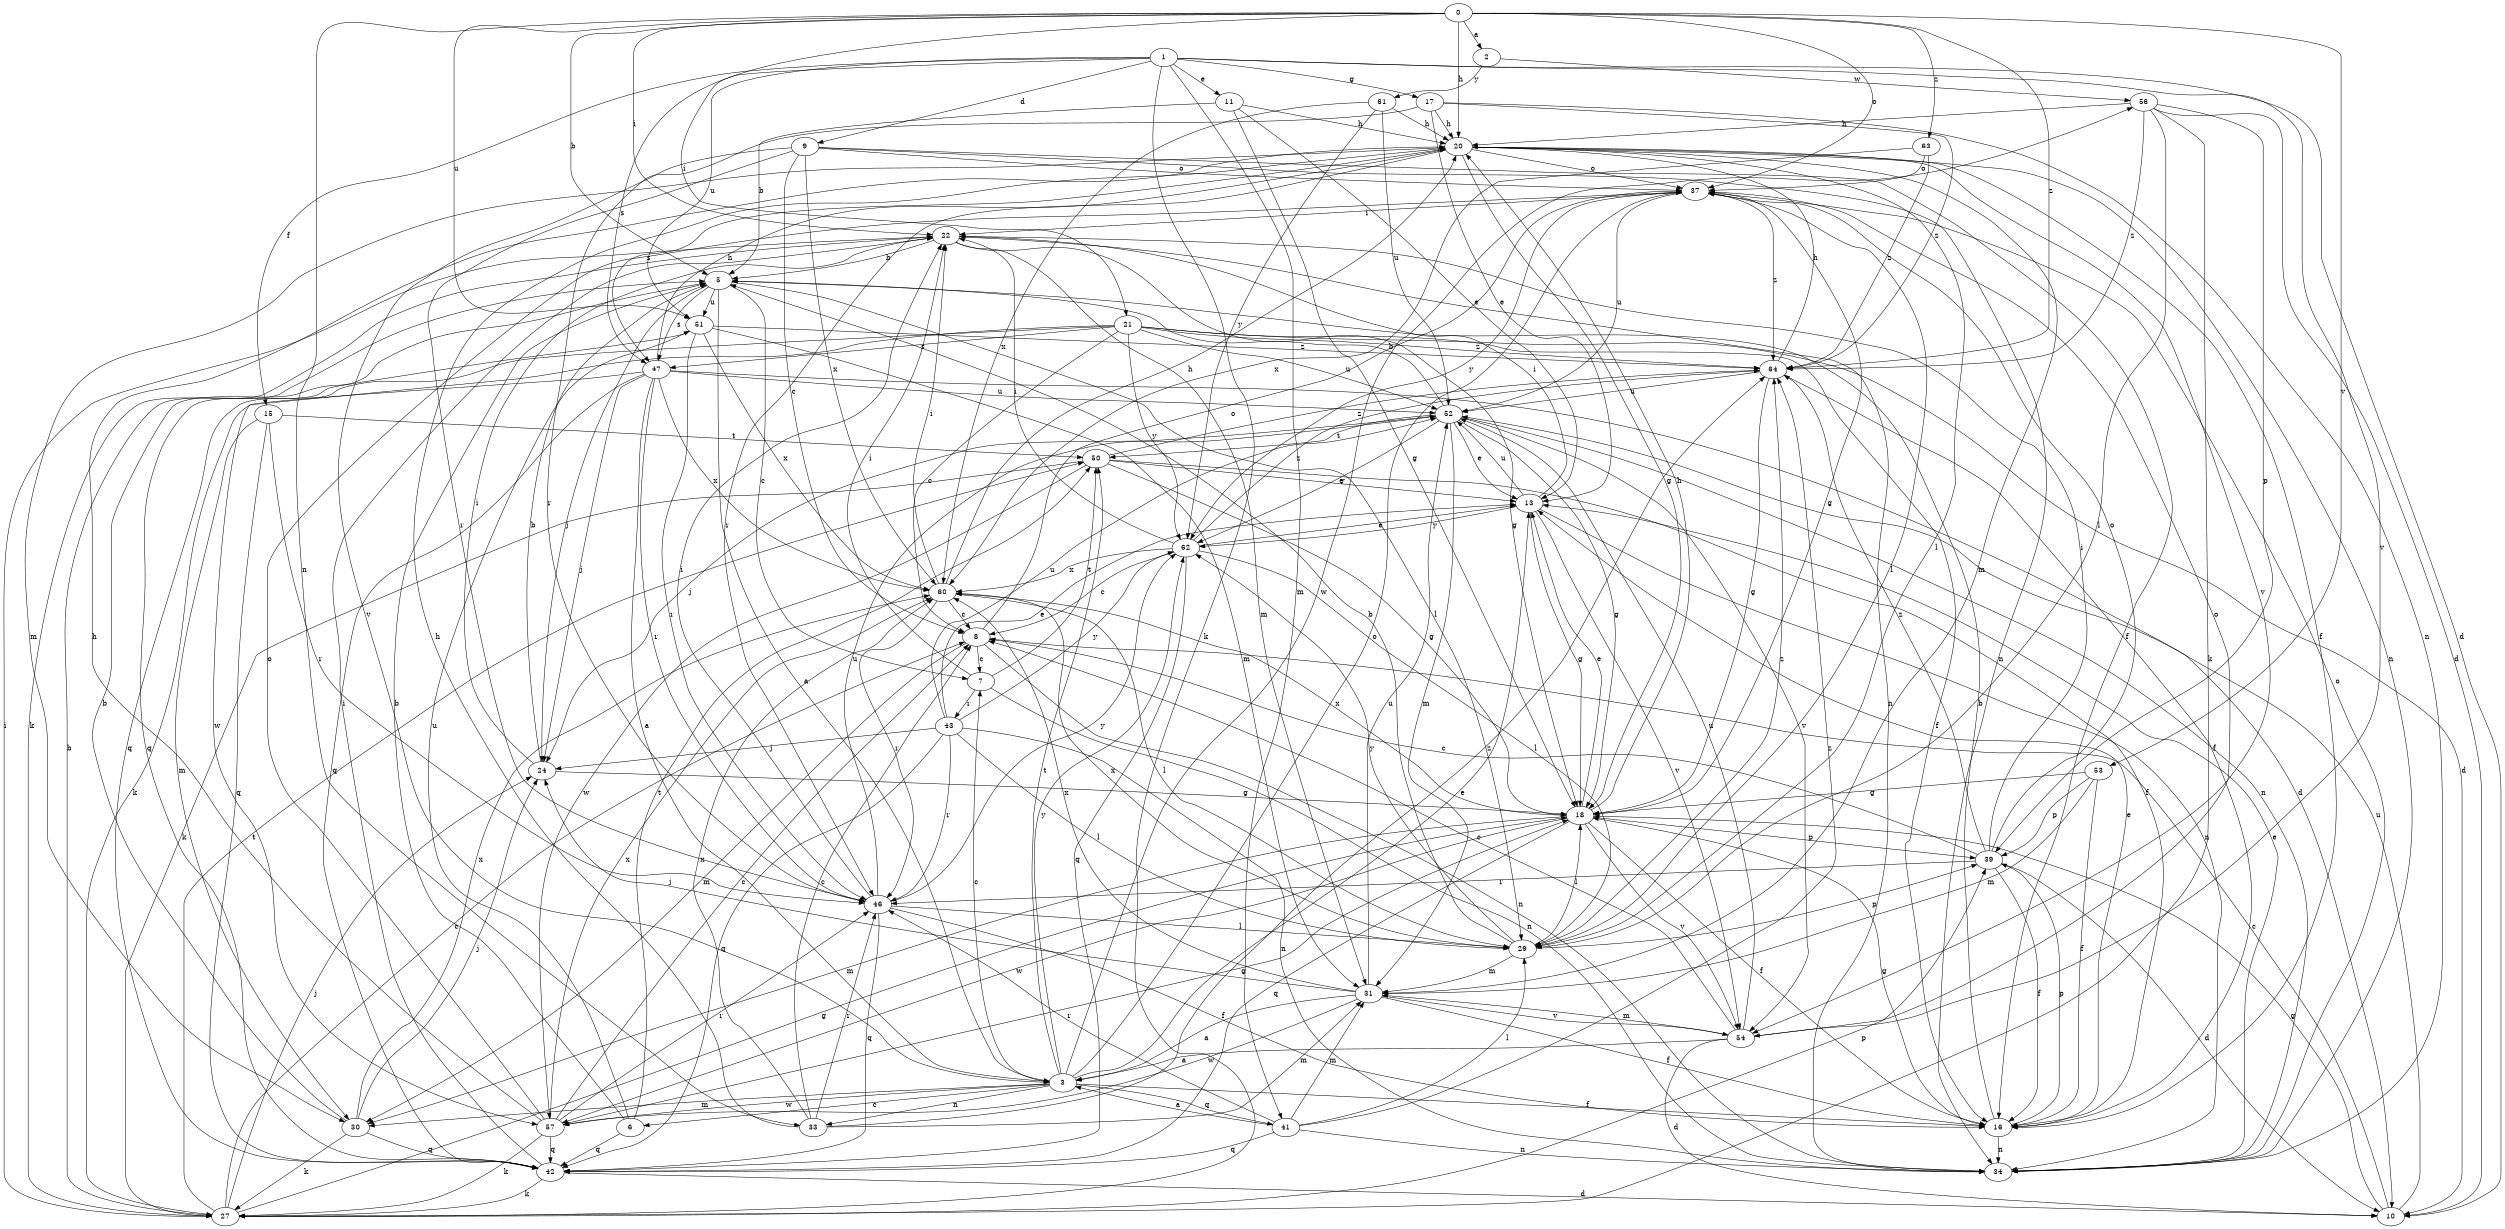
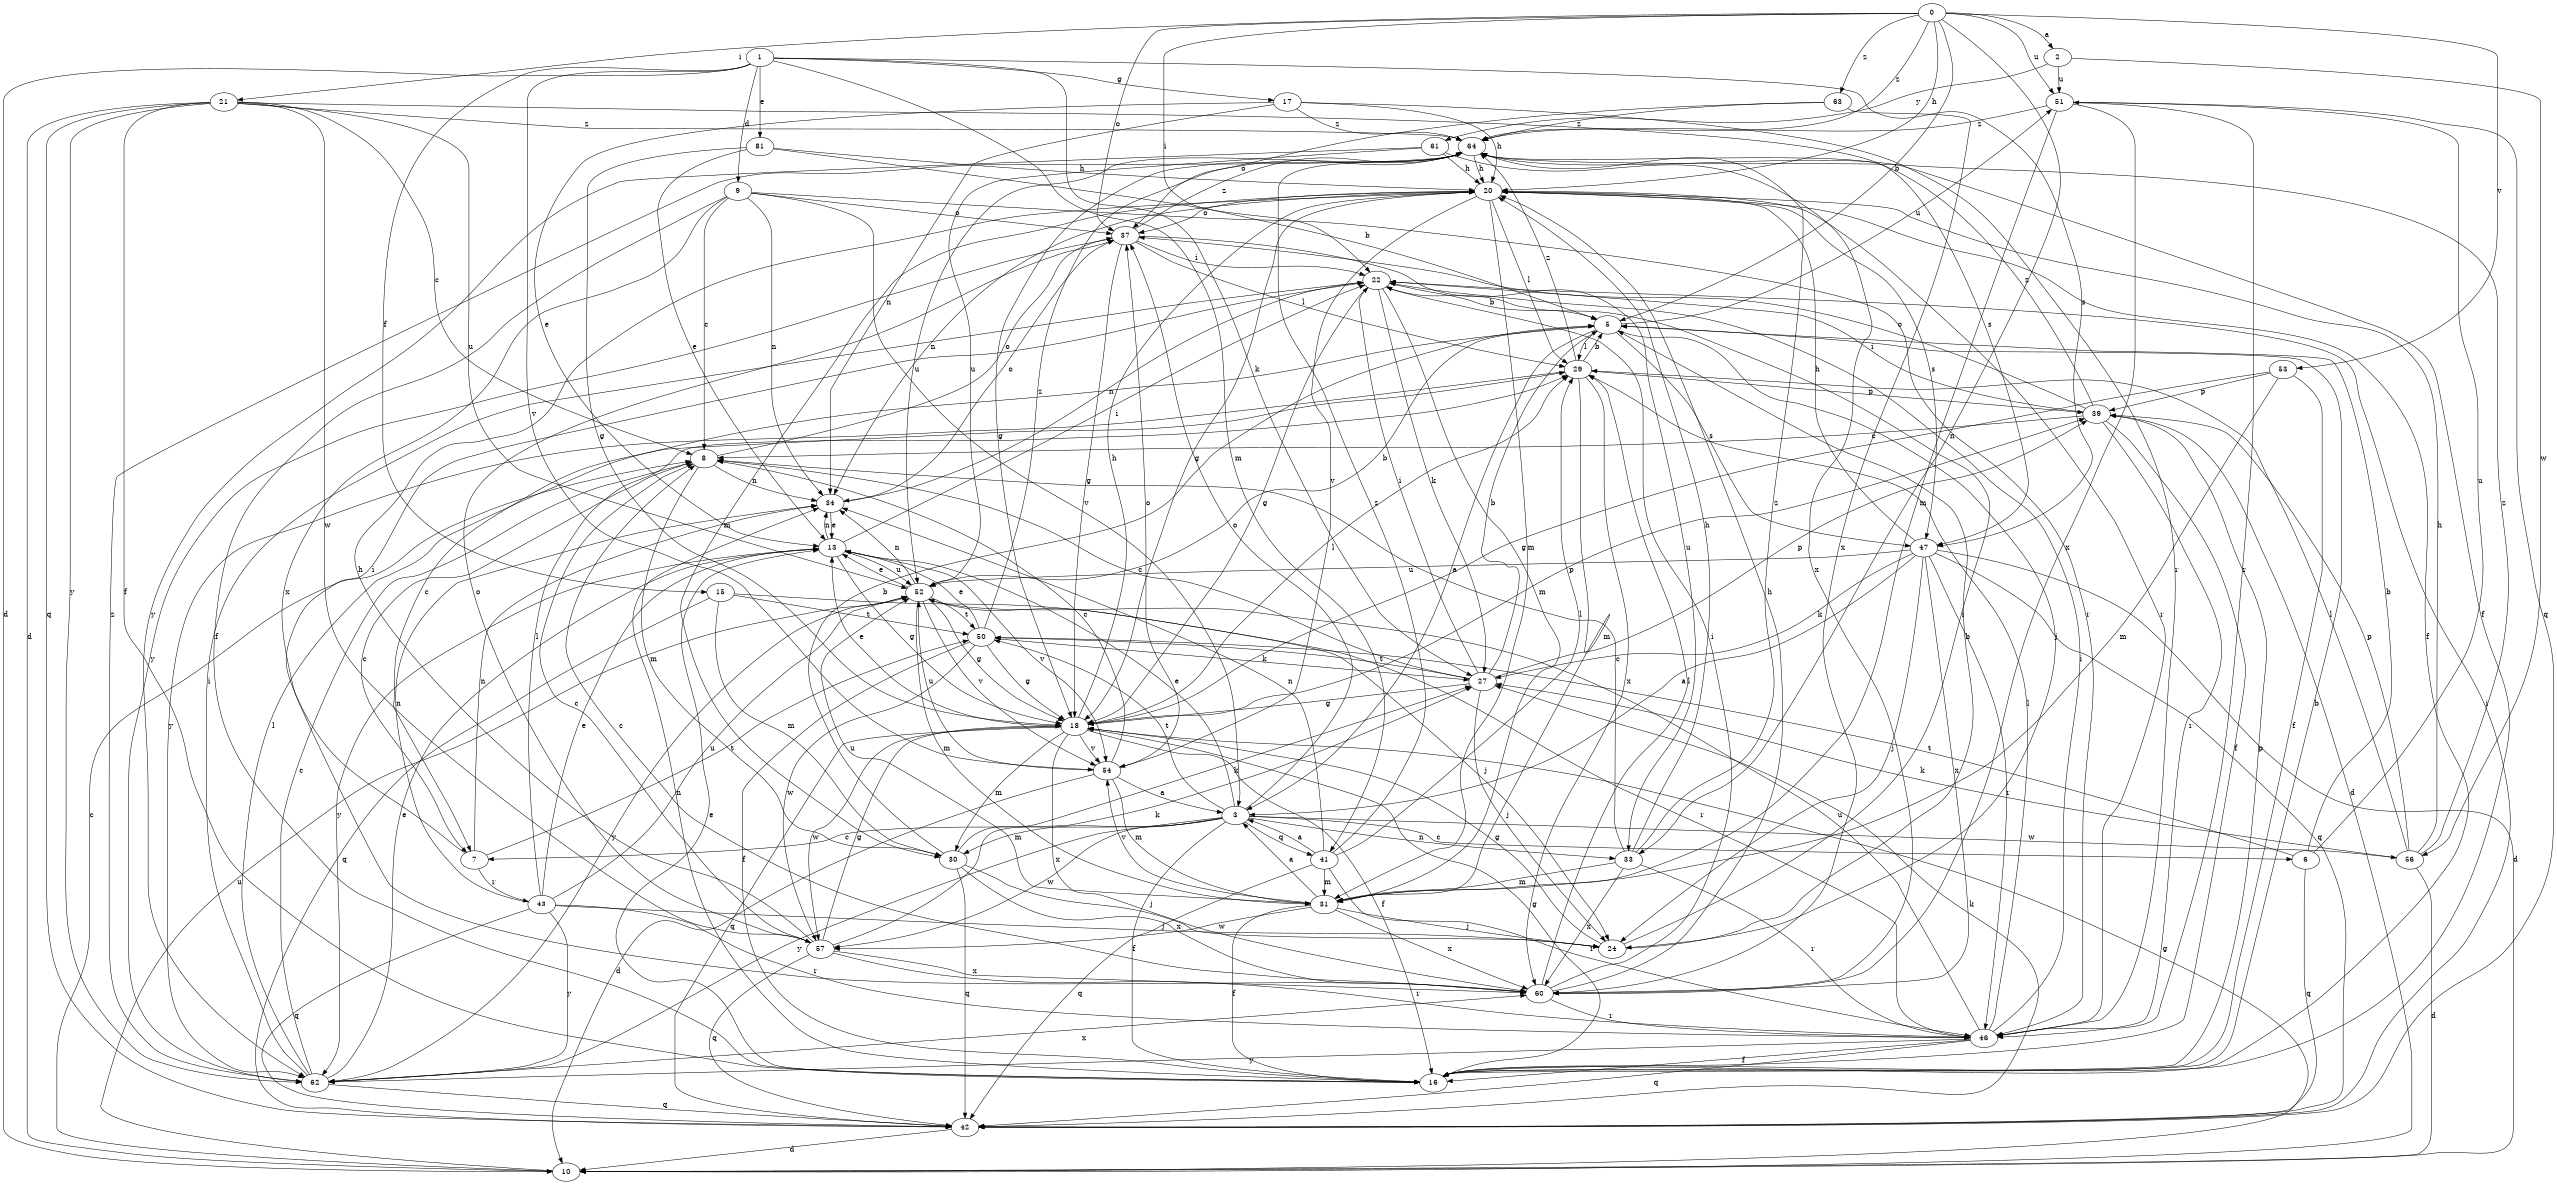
edge "1" -> "51": now "2" -> "51"
node "11": label "11" -> "81"
edge "37" -> "52": now "37" -> "33"
edge "29" -> "18": reversed
